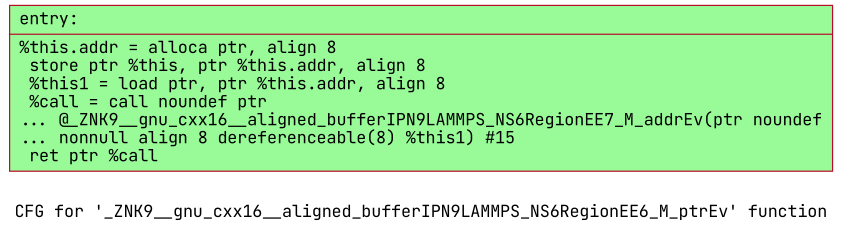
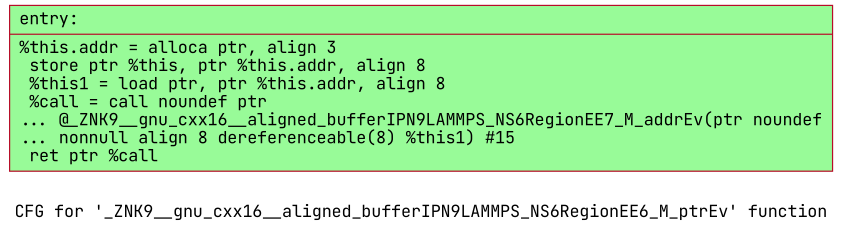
node "entry:": text "%this.addr = alloca ptr, align 8" -> "%this.addr = alloca ptr, align 3"
